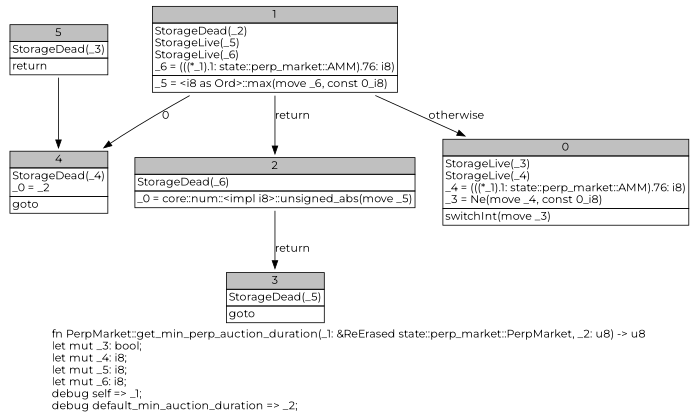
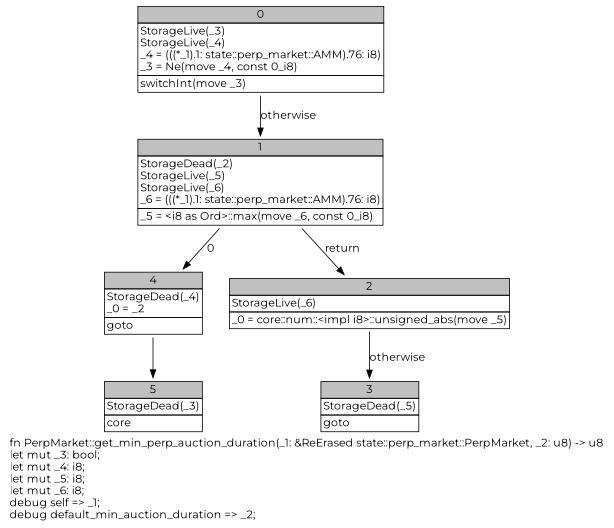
node "5": text "return" -> "core"
edge "5" -> "4": reversed
edge "1" -> "0": reversed
node "2": text "StorageDead(_6)" -> "StorageLive(_6)"
edge "2" -> "3": label "return" -> "otherwise"
